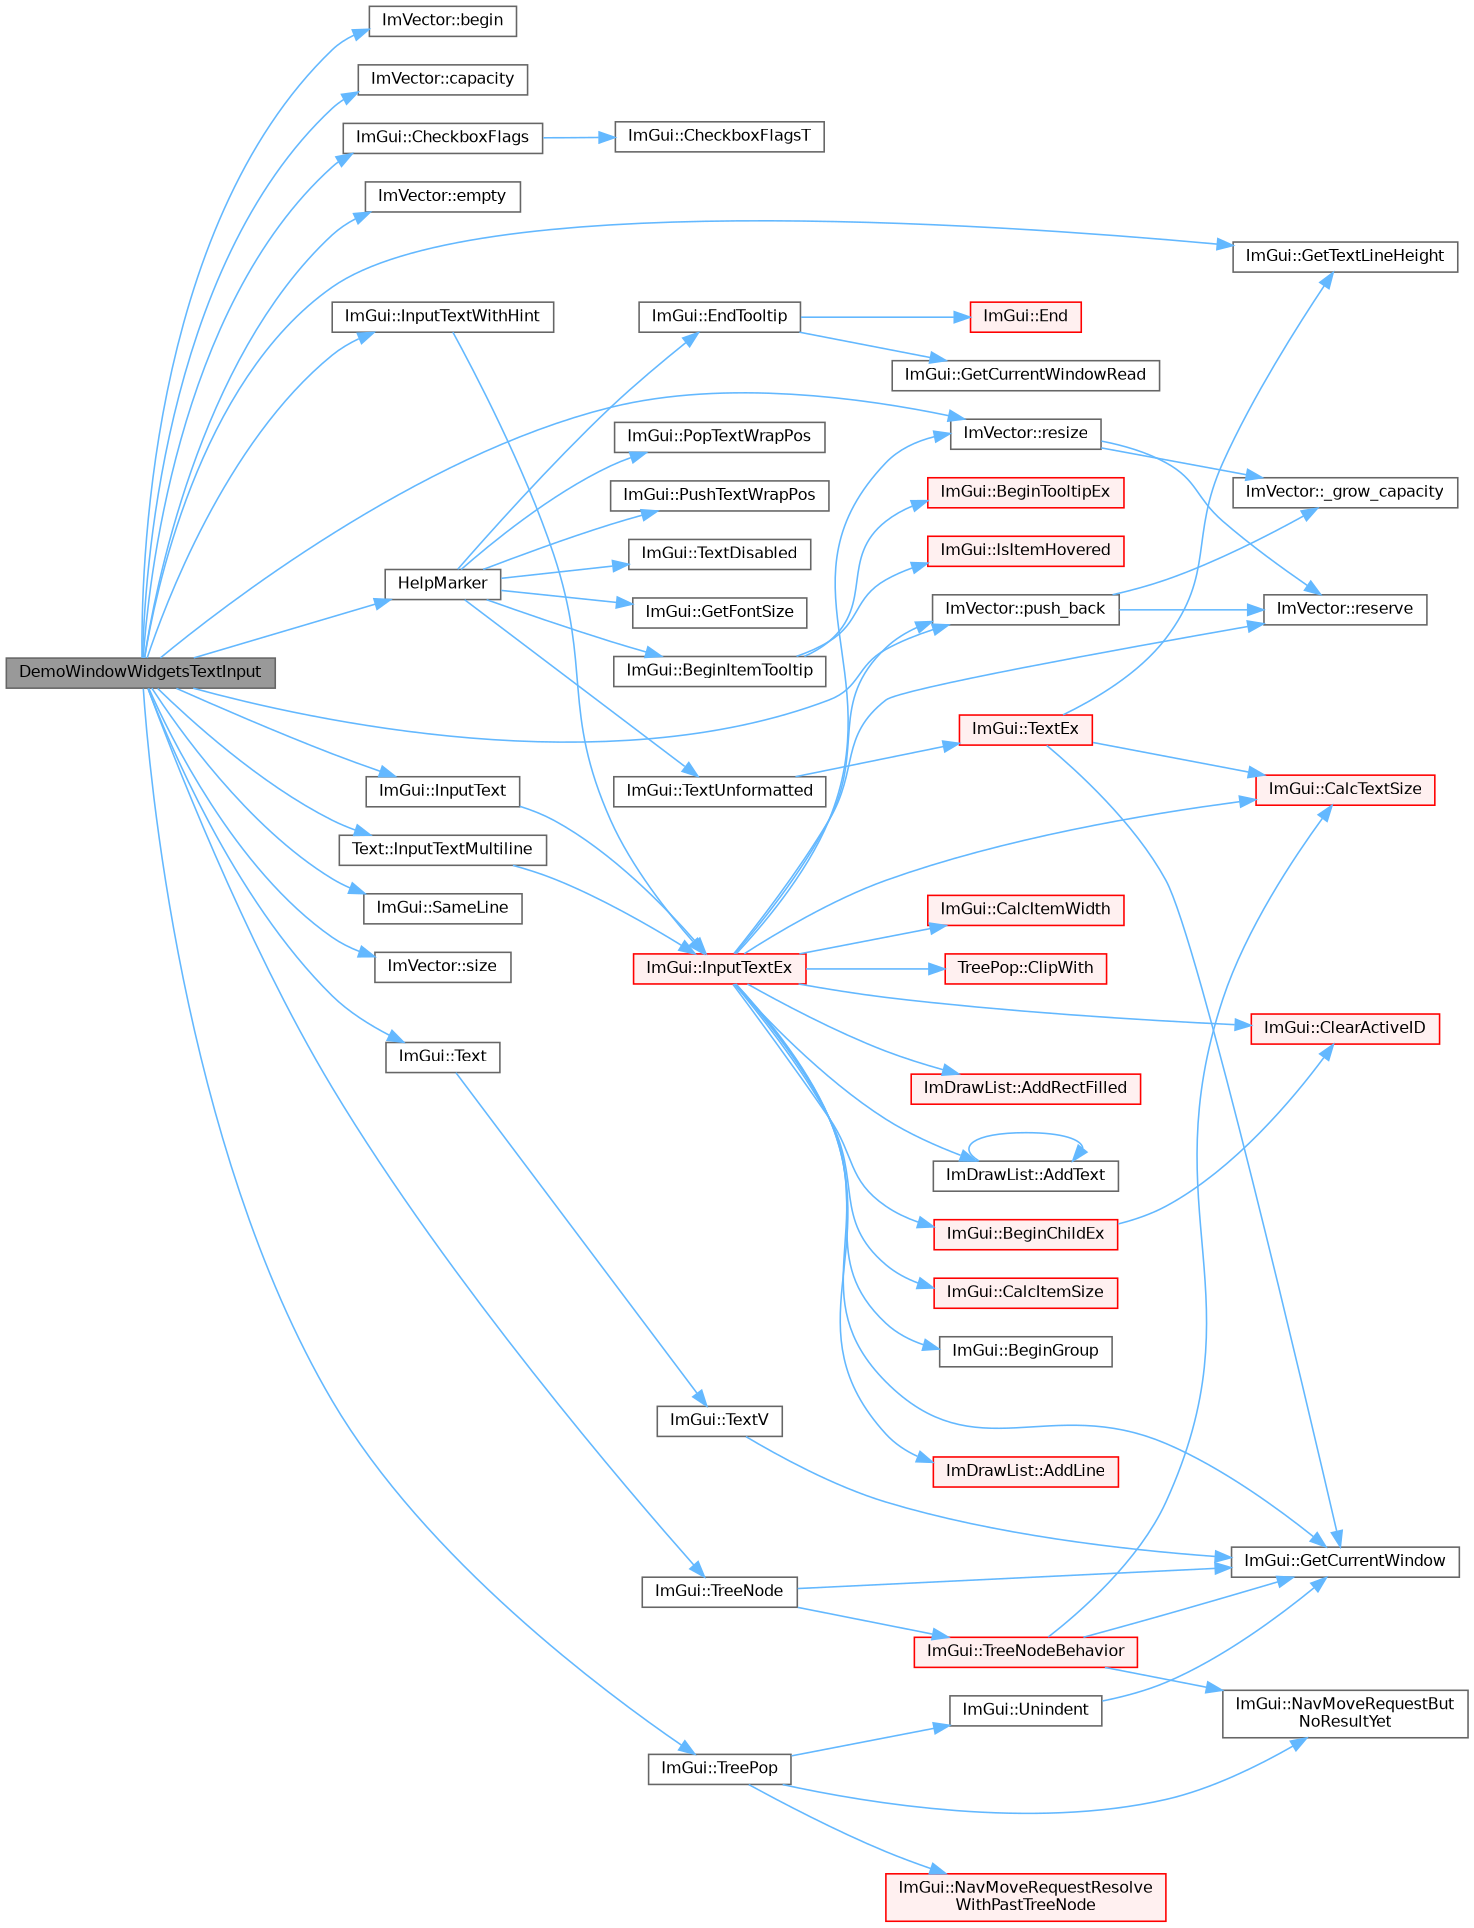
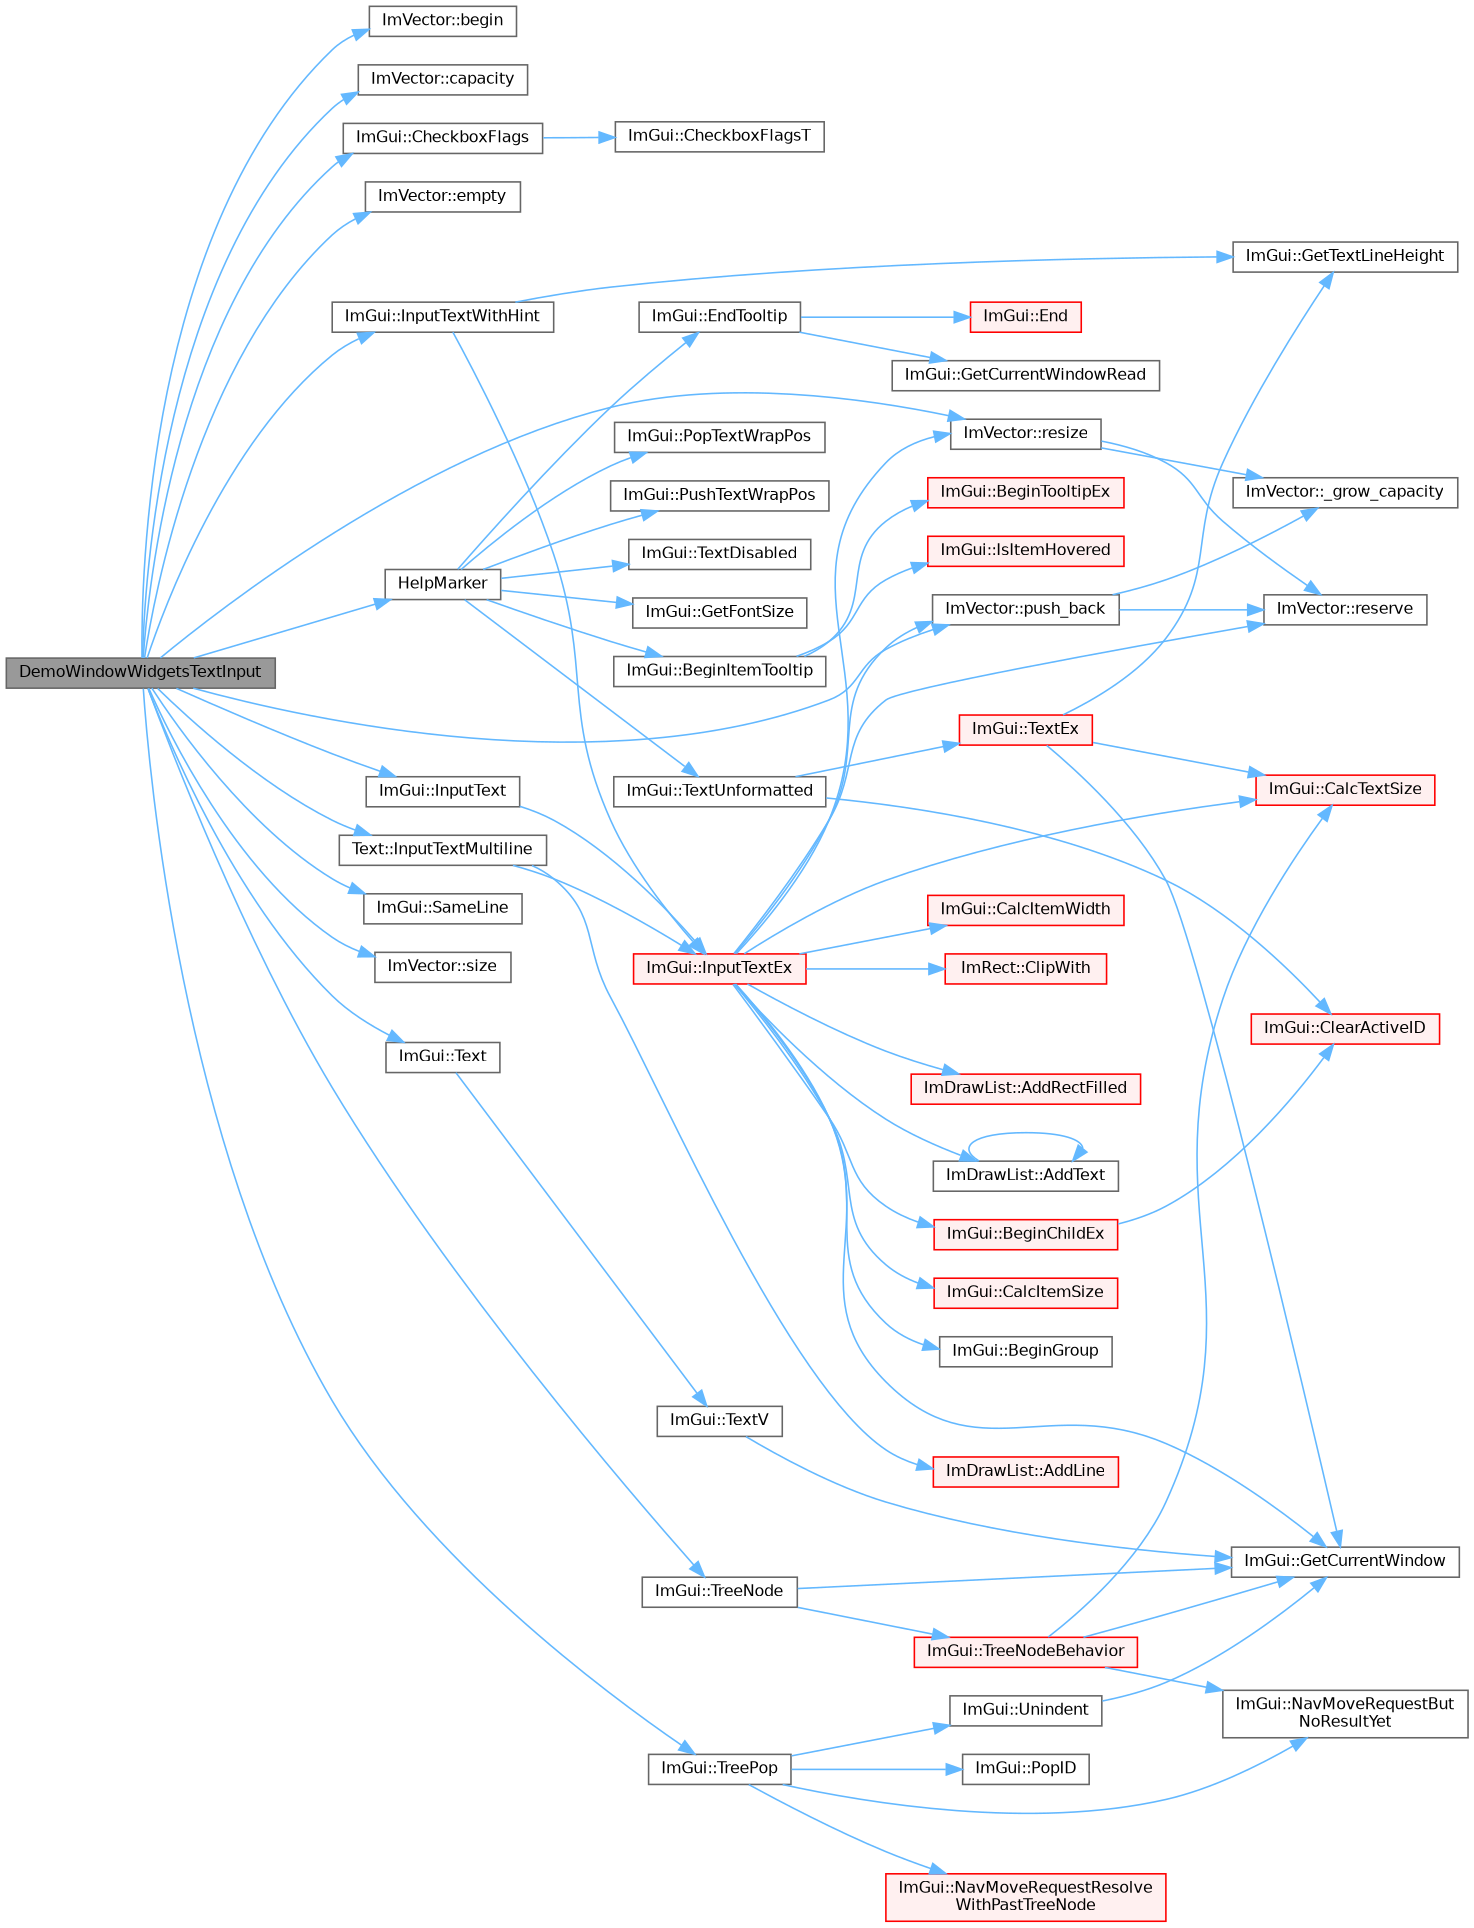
edge "DemoWindowWidgetsTextInput" -> "ImGui::GetTextLineHeight": now "ImGui::InputTextWithHint" -> "ImGui::GetTextLineHeight"
node "TreePop::ClipWith": label "TreePop::ClipWith" -> "ImRect::ClipWith"
edge "ImGui::InputTextEx" -> "ImGui::ClearActiveID": now "ImGui::TextUnformatted" -> "ImGui::ClearActiveID"
edge "ImGui::InputTextEx" -> "ImDrawList::AddLine": now "Text::InputTextMultiline" -> "ImDrawList::AddLine"
node "ImGui::PopID": added
